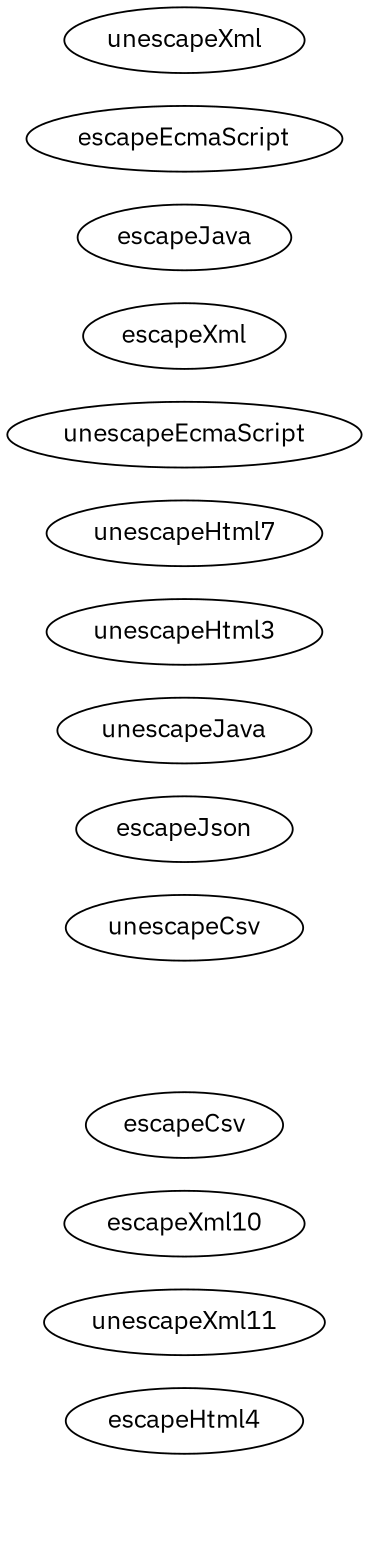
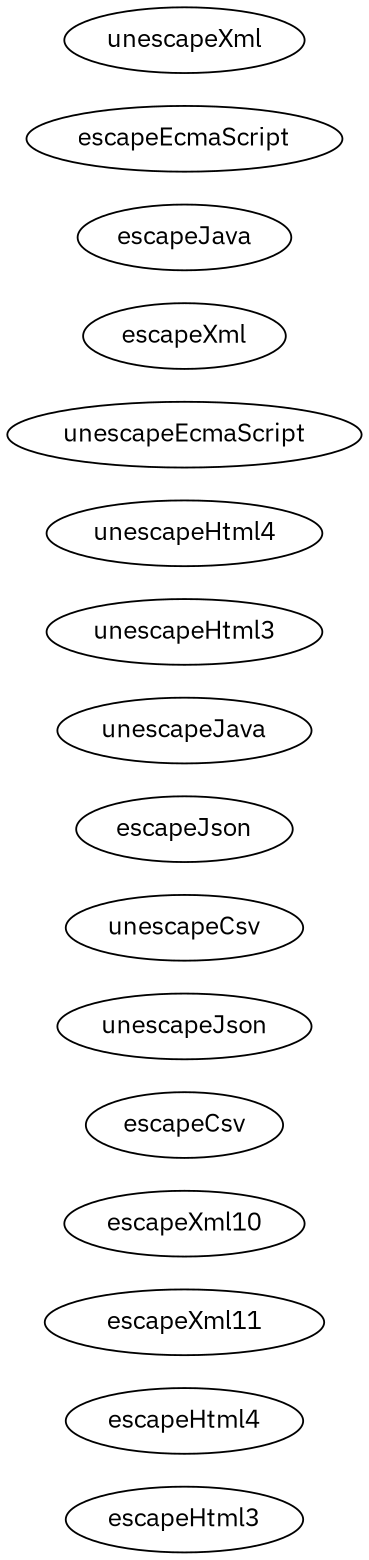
node "unescapeHtml7": label "unescapeHtml7" -> "unescapeHtml4"
node "unescapeJson": added
node "unescapeXml11": label "unescapeXml11" -> "escapeXml11"
node "escapeHtml3": added
